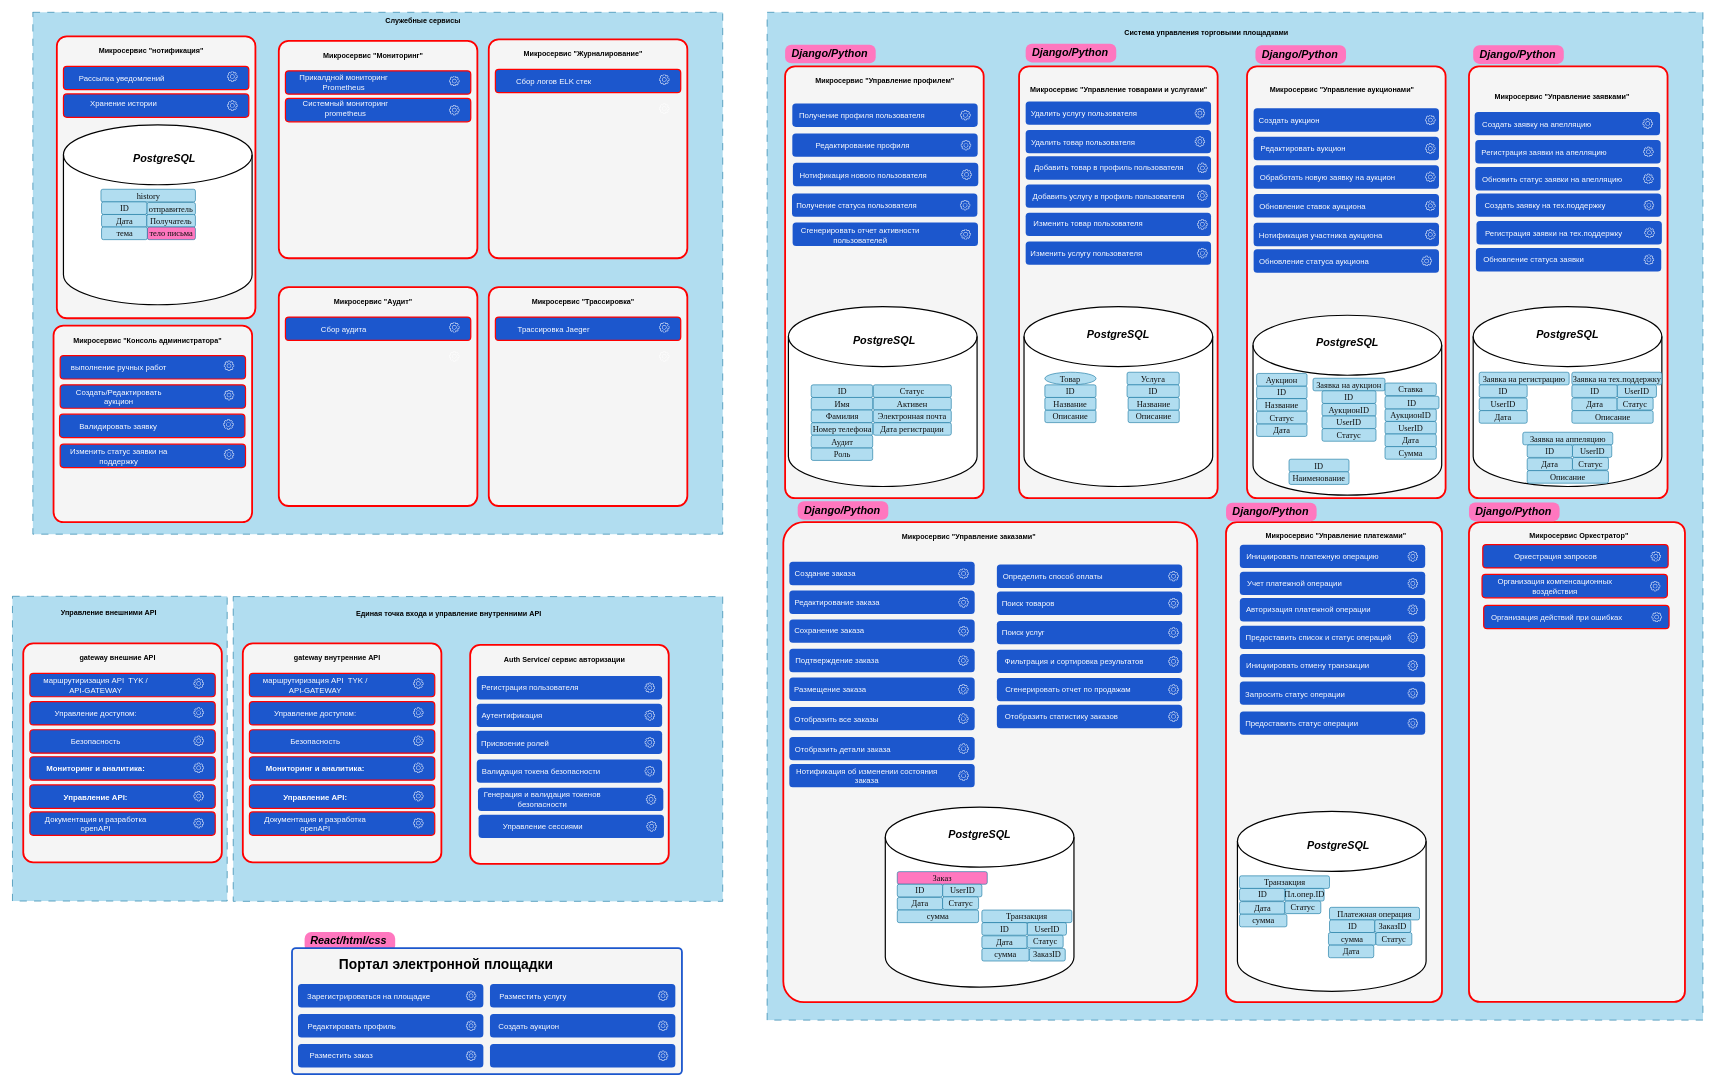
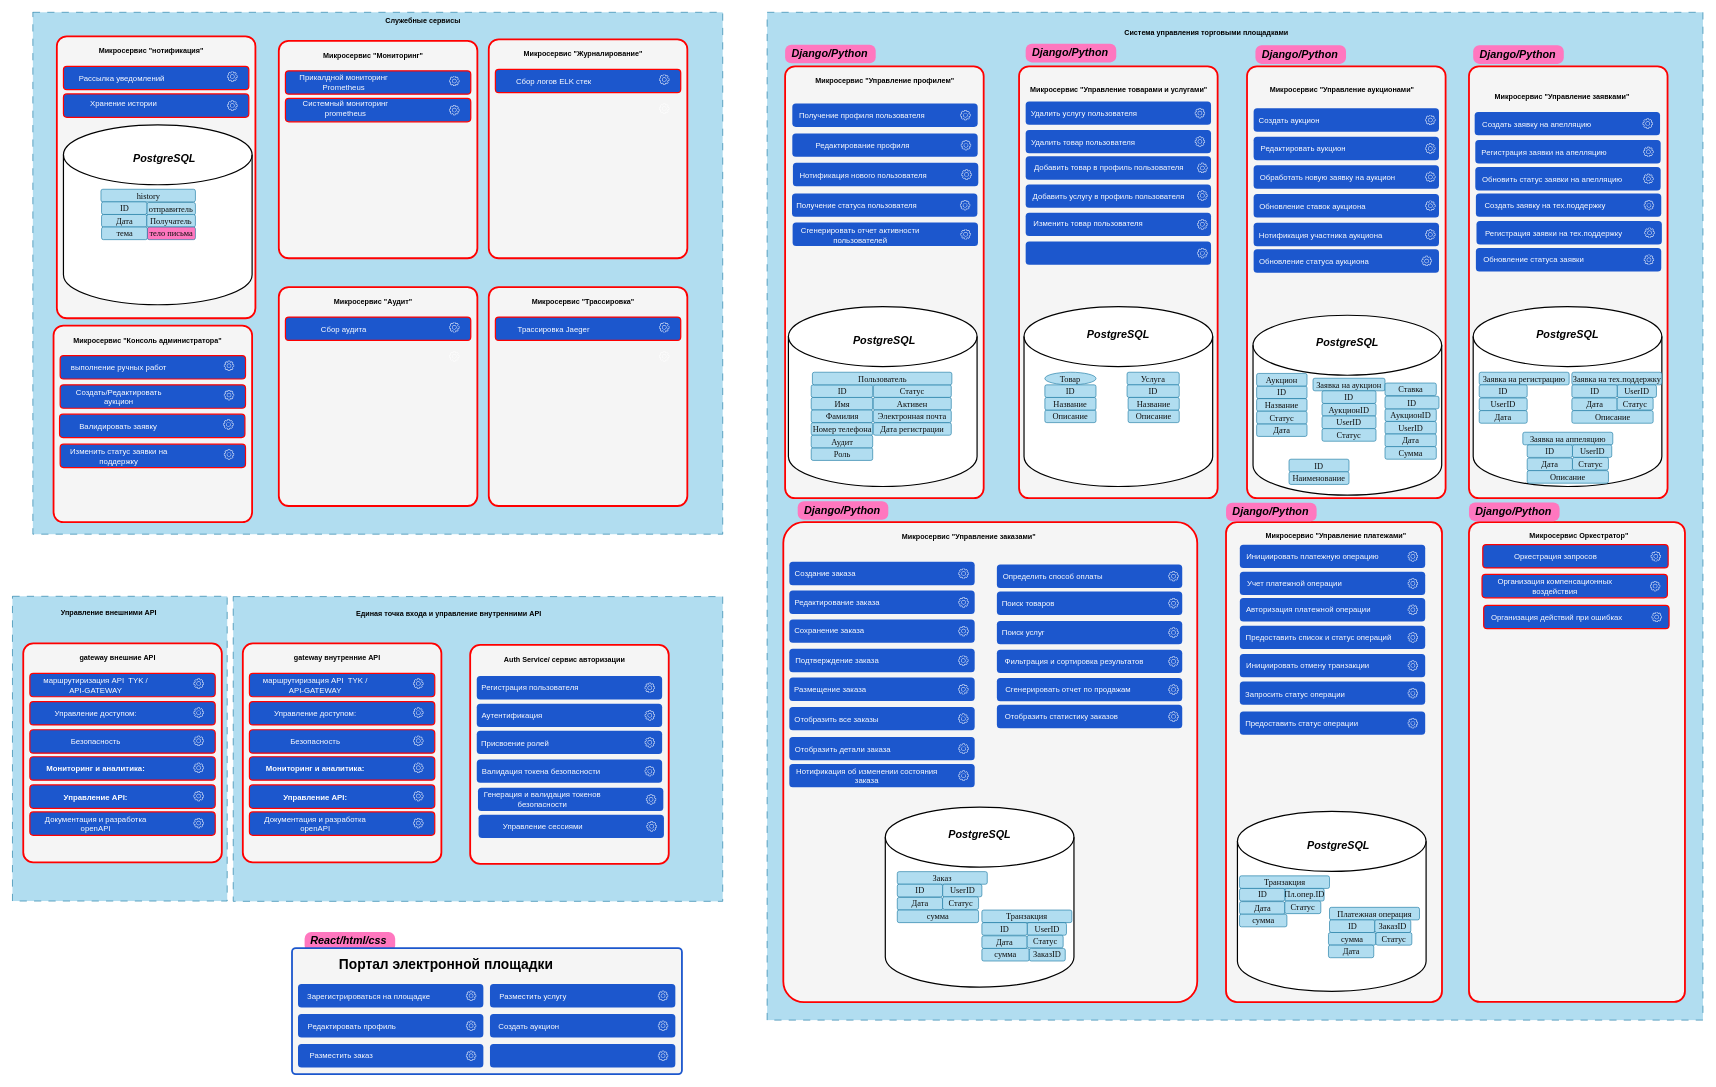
node "Изменить услугу пользователя": removed
node "Пользователь": added
node "Заказ": fillcolor #ff77bf -> #b1ddf0
